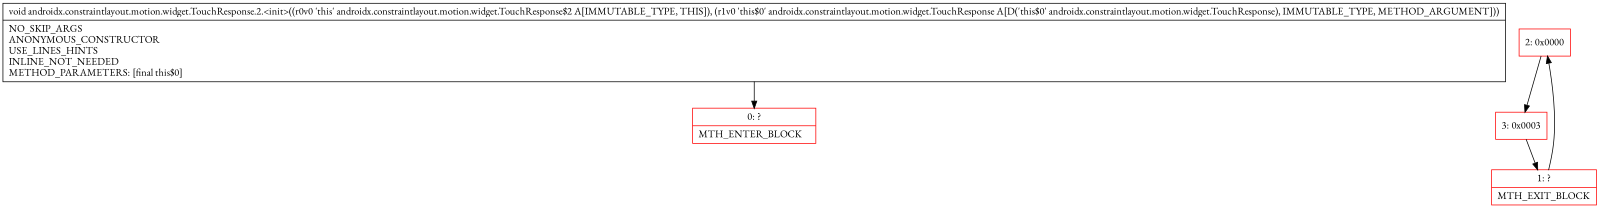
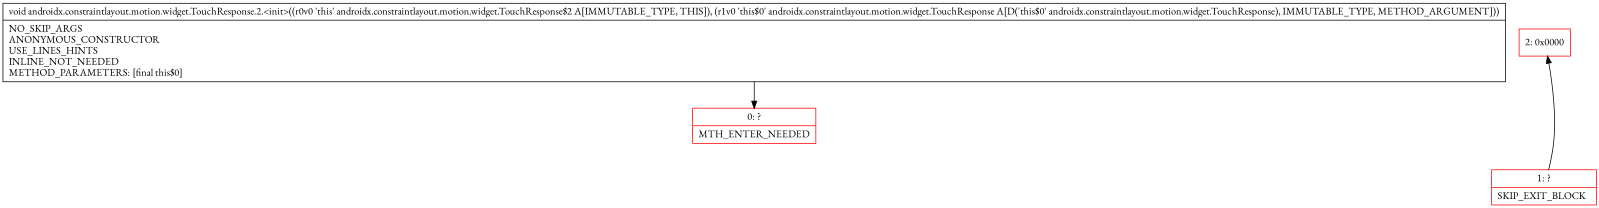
node "3: 0x0003": removed
node "0: ?": text "MTH_ENTER_BLOCK" -> "MTH_ENTER_NEEDED"
node "1: ?": text "MTH_EXIT_BLOCK" -> "SKIP_EXIT_BLOCK"
